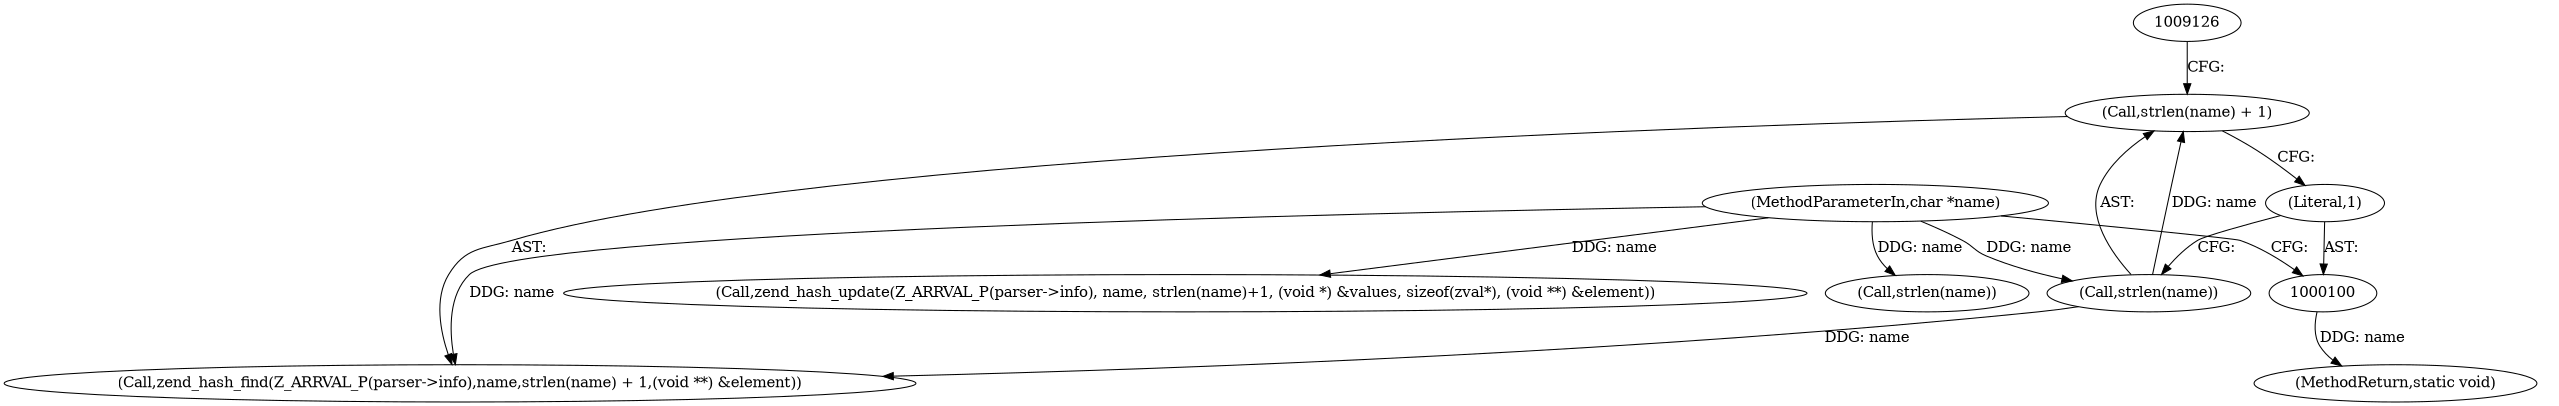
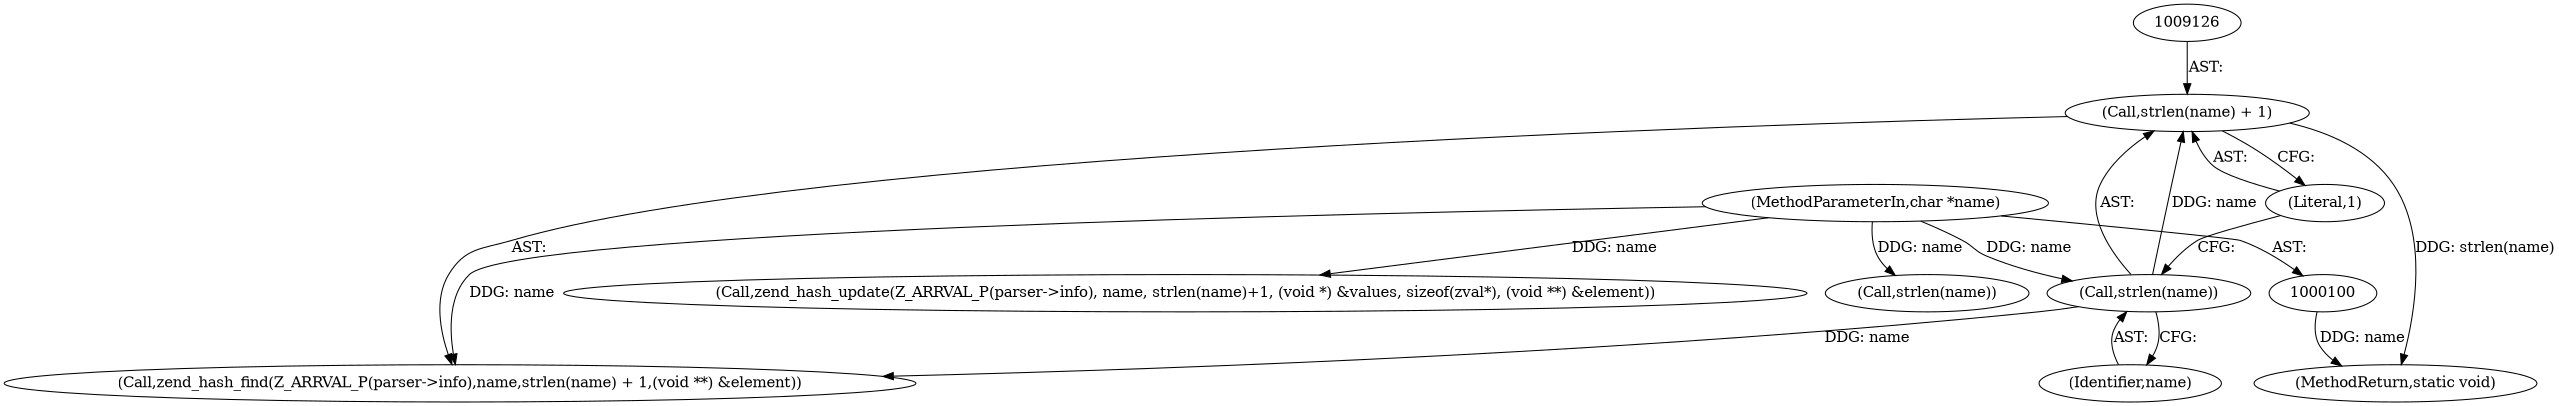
edge "1009126" -> "(Call,strlen(name) + 1)": label "CFG: " -> "AST: "
edge "(Call,strlen(name) + 1)" -> "(MethodReturn,static void)": added, label "DDG: strlen(name)"
edge "(Literal,1)" -> "1000100": now "(Literal,1)" -> "(Call,strlen(name) + 1)"
edge "(MethodParameterIn,char *name)" -> "1000100": label "CFG: " -> "AST: "
node "(Identifier,name)": added
